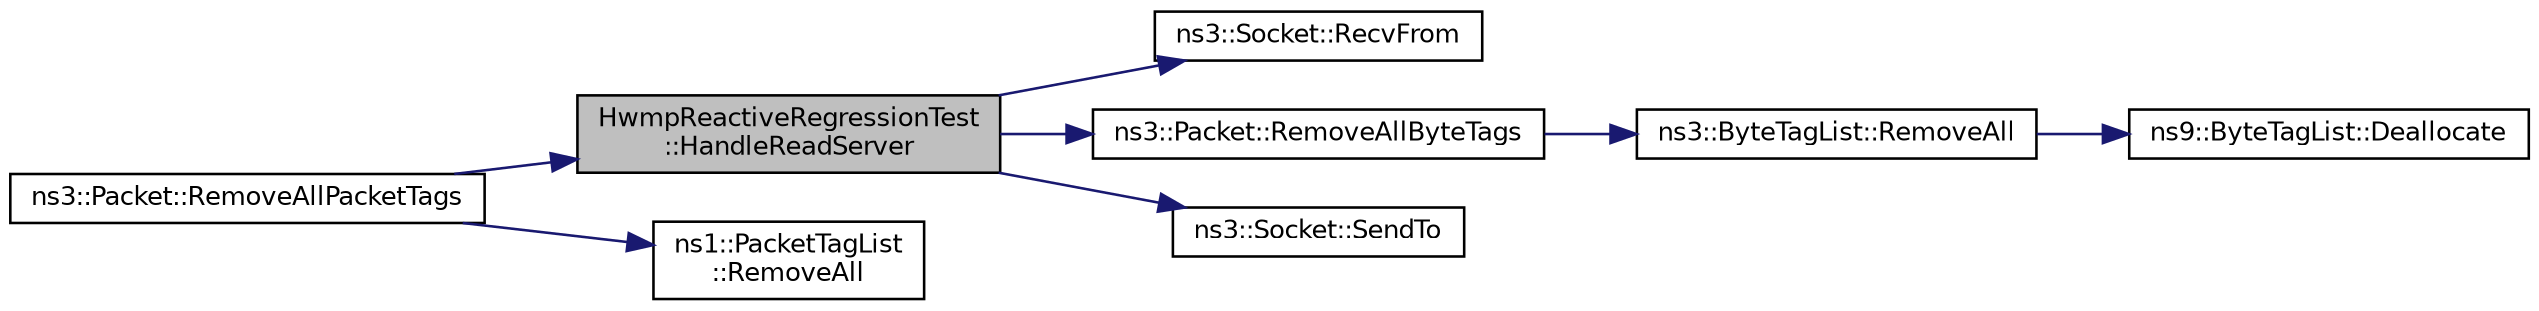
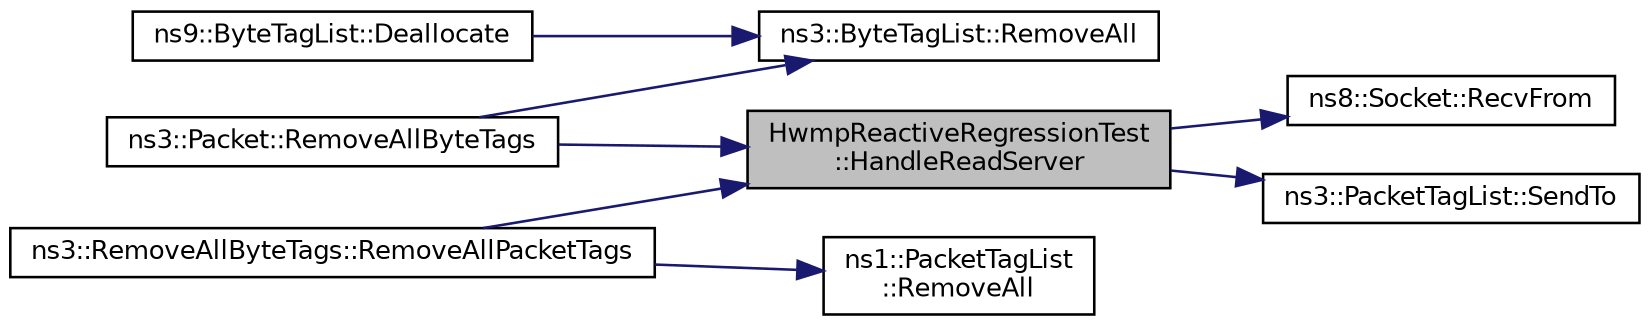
node "ns3::Socket::RecvFrom": label "ns3::Socket::RecvFrom" -> "ns8::Socket::RecvFrom"
edge "HwmpReactiveRegressionTest ::HandleReadServer" -> "ns3::Packet::RemoveAllByteTags": reversed
edge "ns3::ByteTagList::RemoveAll" -> "ns9::ByteTagList::Deallocate": reversed
node "ns3::Packet::RemoveAllPacketTags": label "ns3::Packet::RemoveAllPacketTags" -> "ns3::RemoveAllByteTags::RemoveAllPacketTags"
node "ns3::Socket::SendTo": label "ns3::Socket::SendTo" -> "ns3::PacketTagList::SendTo"
